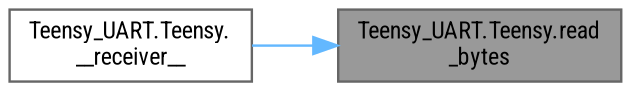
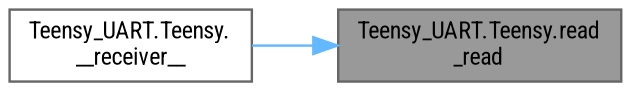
node "Teensy_UART.Teensy.read _bytes": label "Teensy_UART.Teensy.read _bytes" -> "Teensy_UART.Teensy.read _read"
